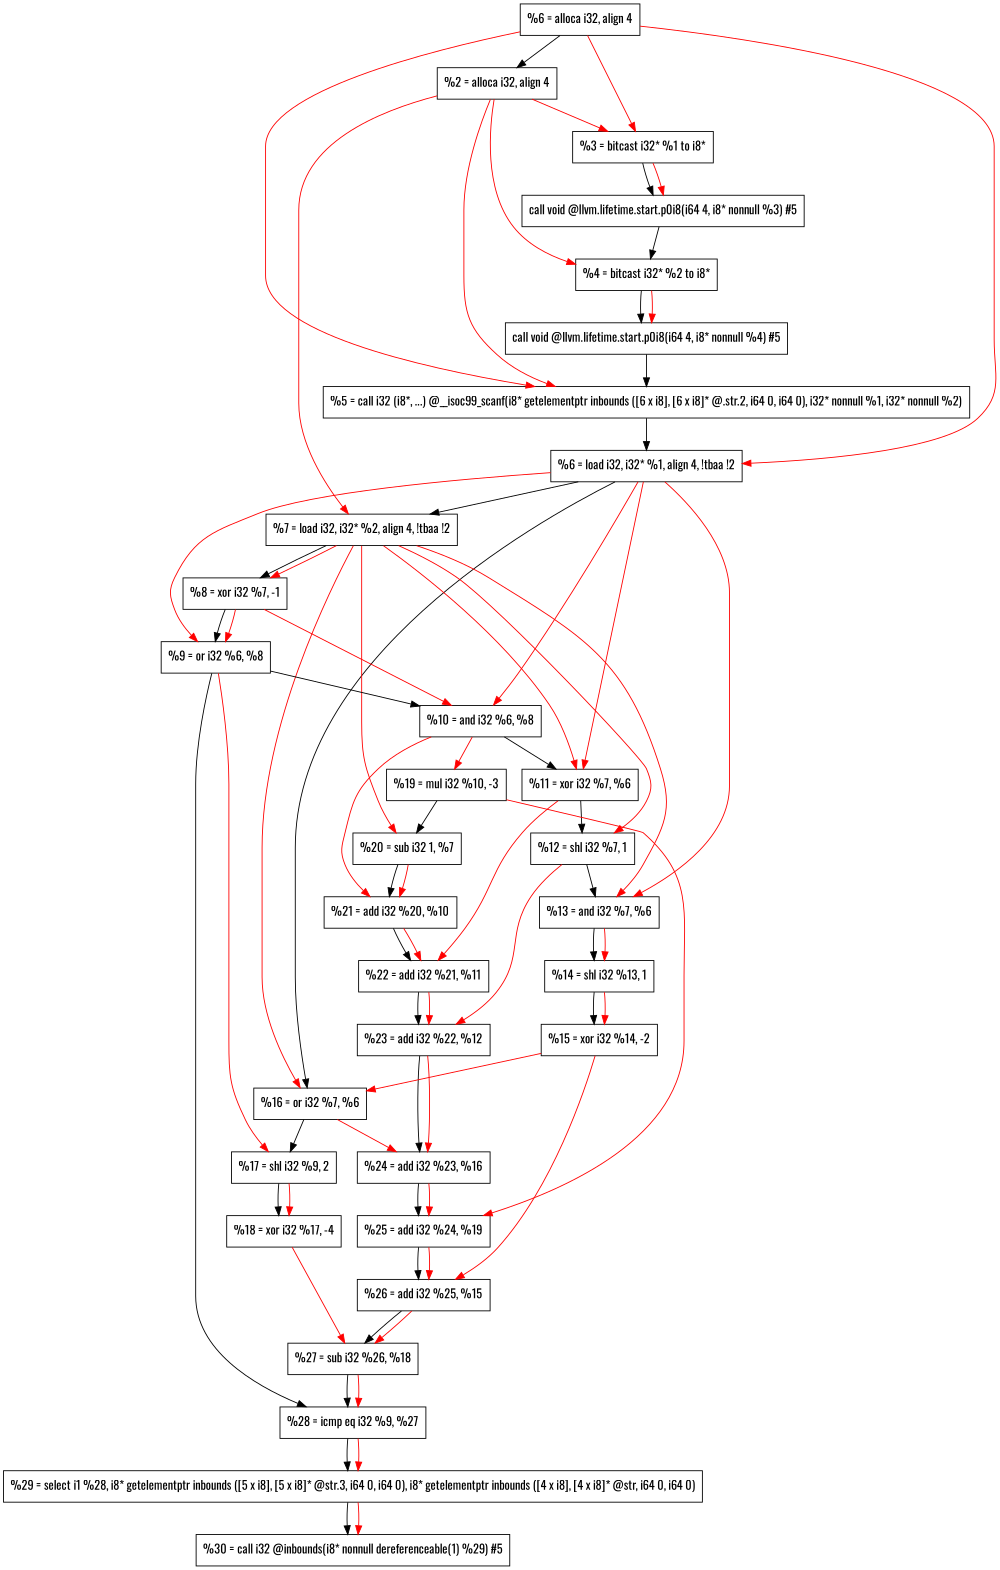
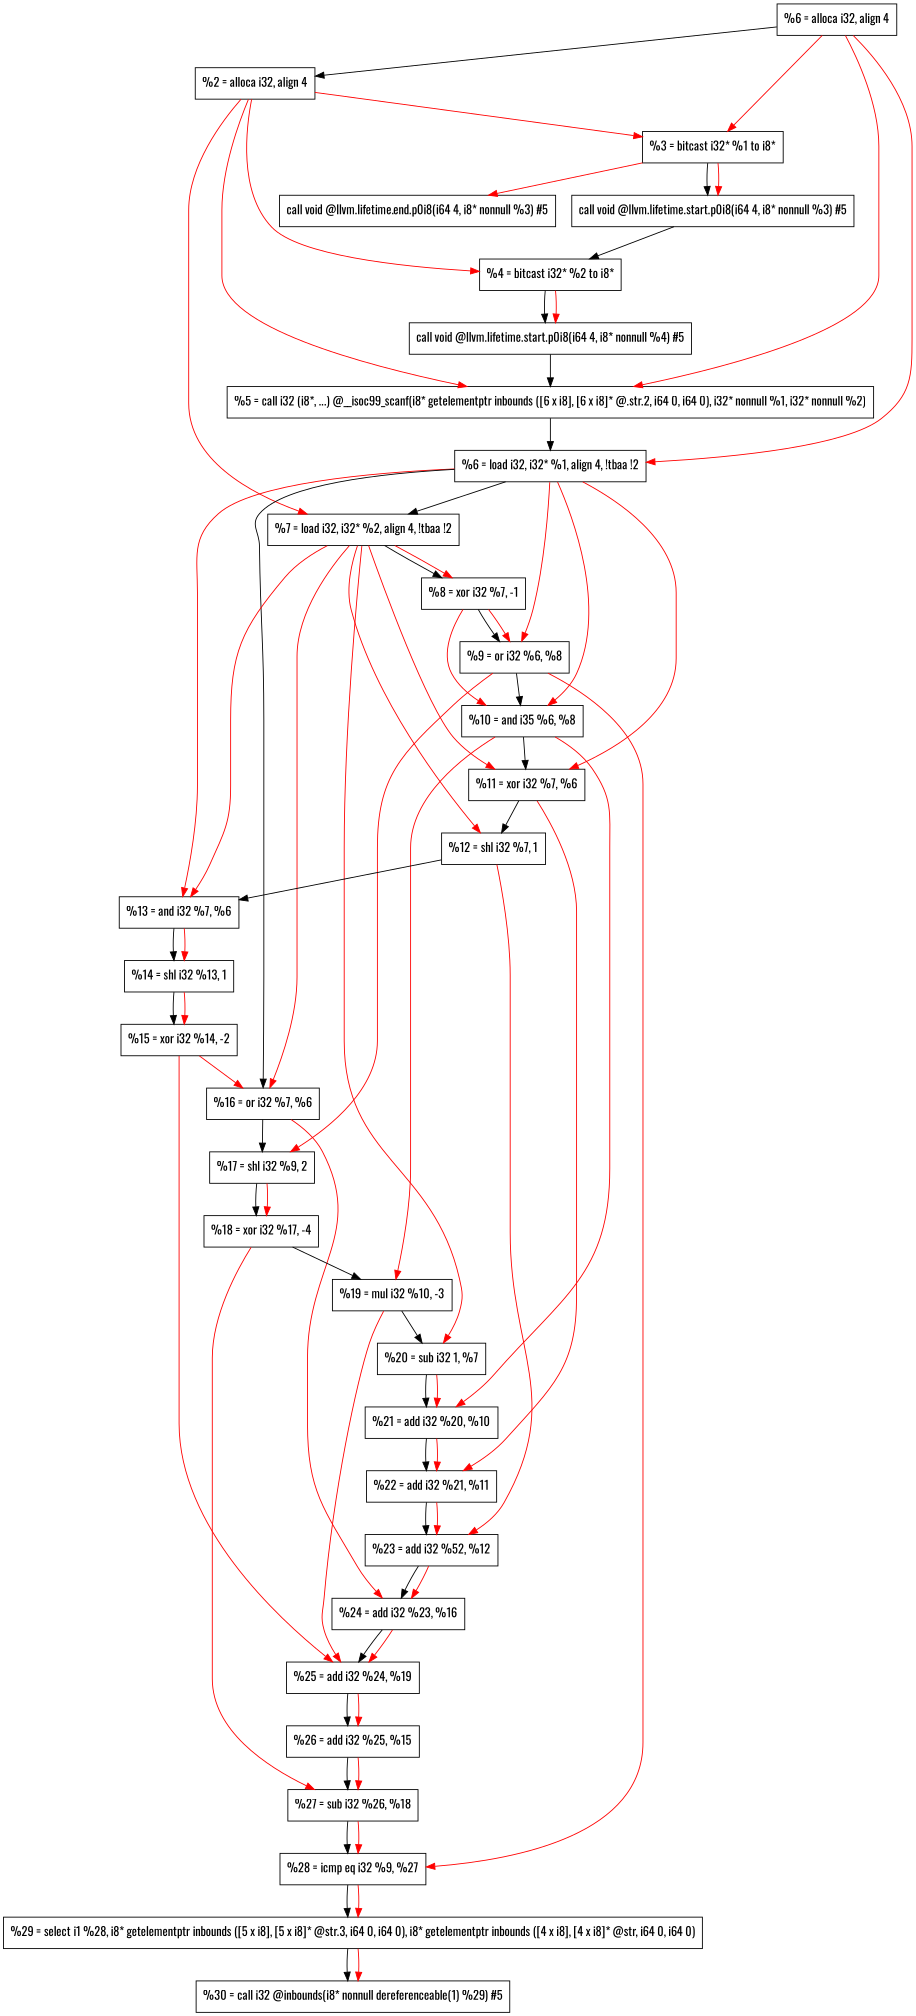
node "call void @llvm.lifetime.end.p0i8(i64 4, i8* nonnull %3) #5": added
node "%10 = and i32 %6, %8": label "%10 = and i32 %6, %8" -> "%10 = and i35 %6, %8"
node "%23 = add i32 %22, %12": label "%23 = add i32 %22, %12" -> "%23 = add i32 %52, %12"
edge "%9 = or i32 %6, %8" -> "%28 = icmp eq i32 %9, %27": color black -> red
edge "%15 = xor i32 %14, -2" -> "%26 = add i32 %25, %15": now "%15 = xor i32 %14, -2" -> "%25 = add i32 %24, %19"
edge "%18 = xor i32 %17, -4" -> "%19 = mul i32 %10, -3": added
